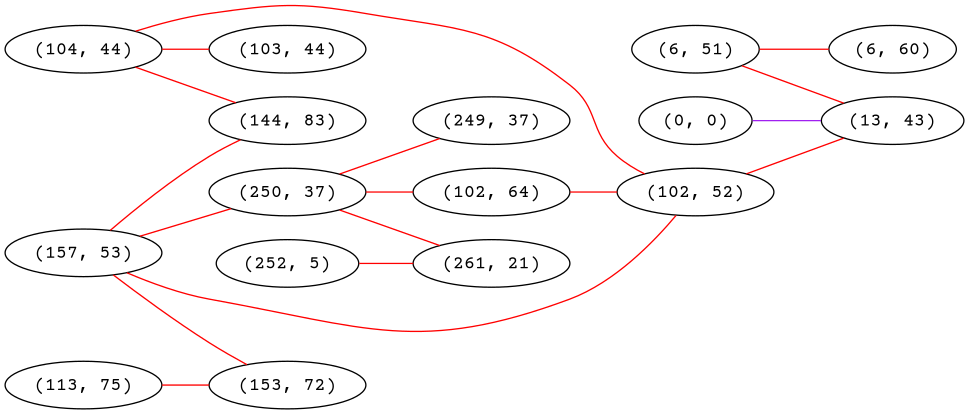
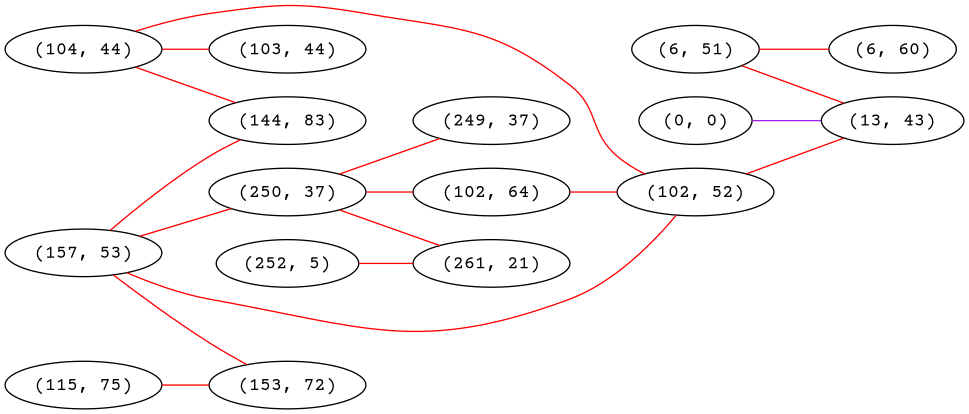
node "(113, 75)": label "(113, 75)" -> "(115, 75)"
